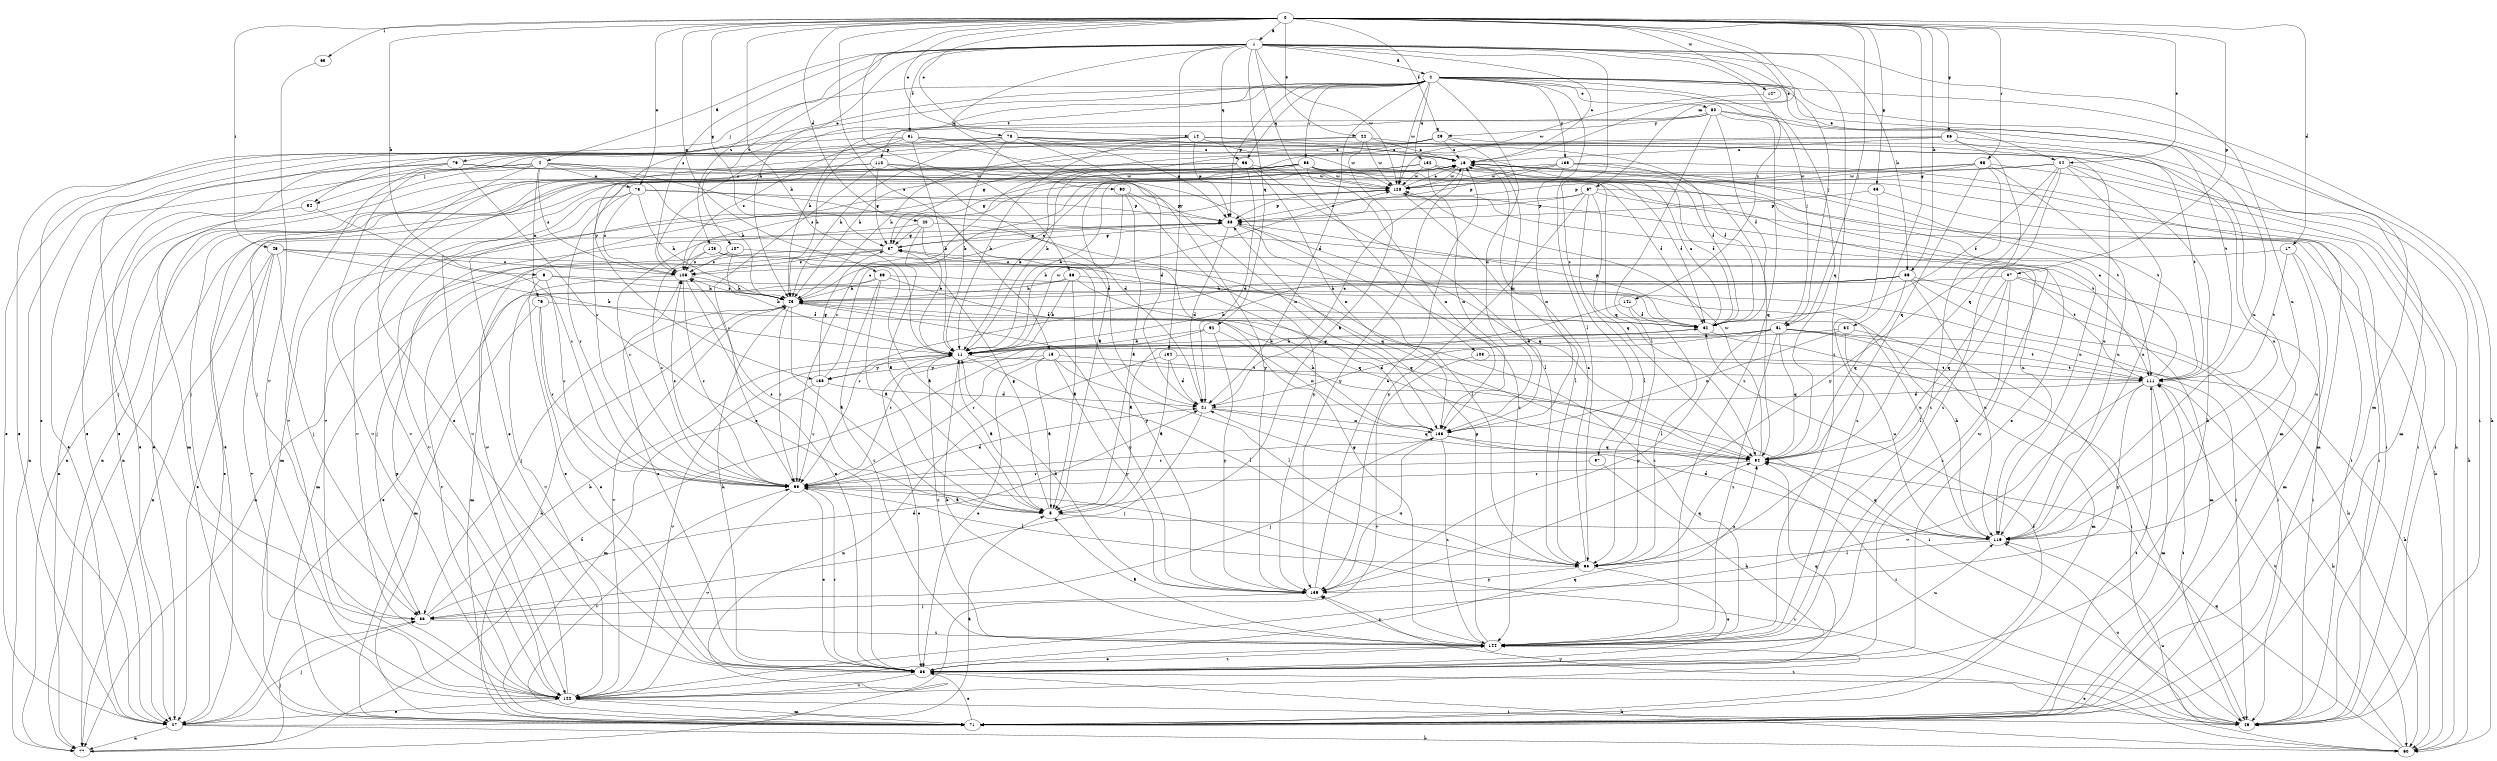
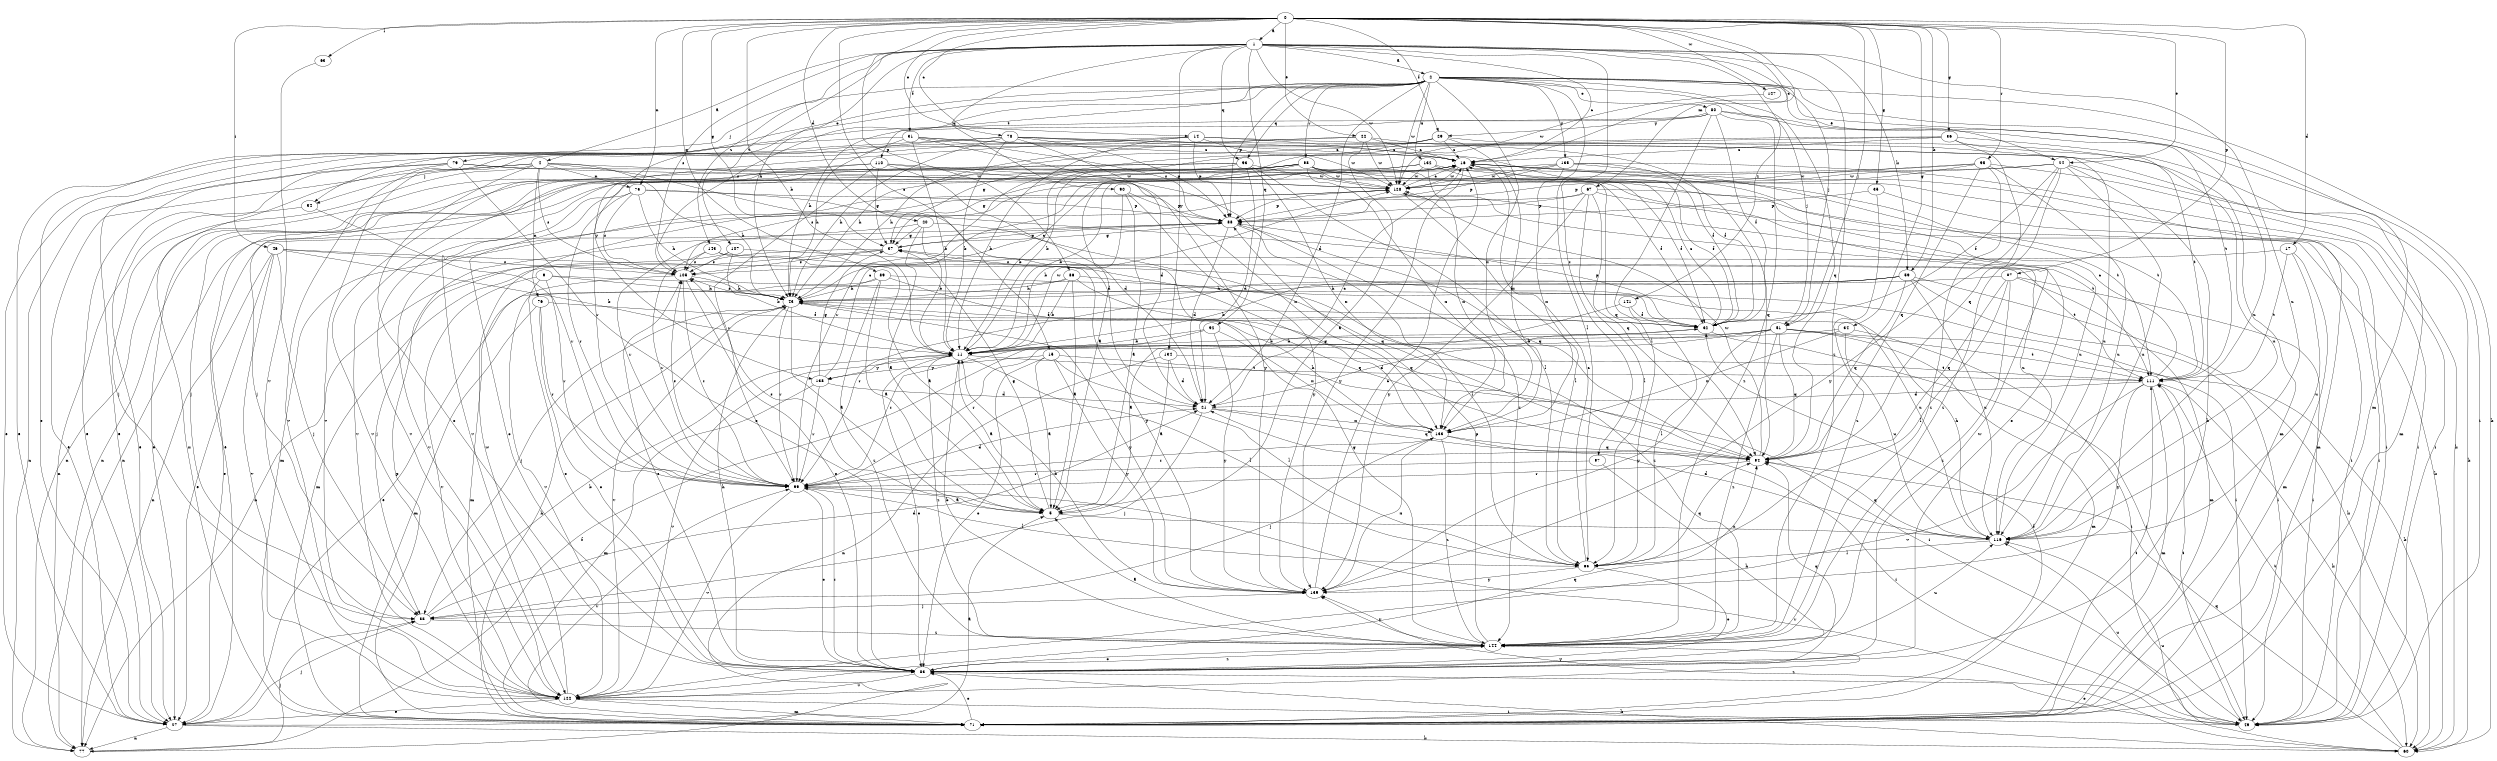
edge "0" -> "9": removed, label "b"
edge "31" -> "105": now "31" -> "88"
node "103": removed
edge "79" -> "71": label "m" -> "x"
